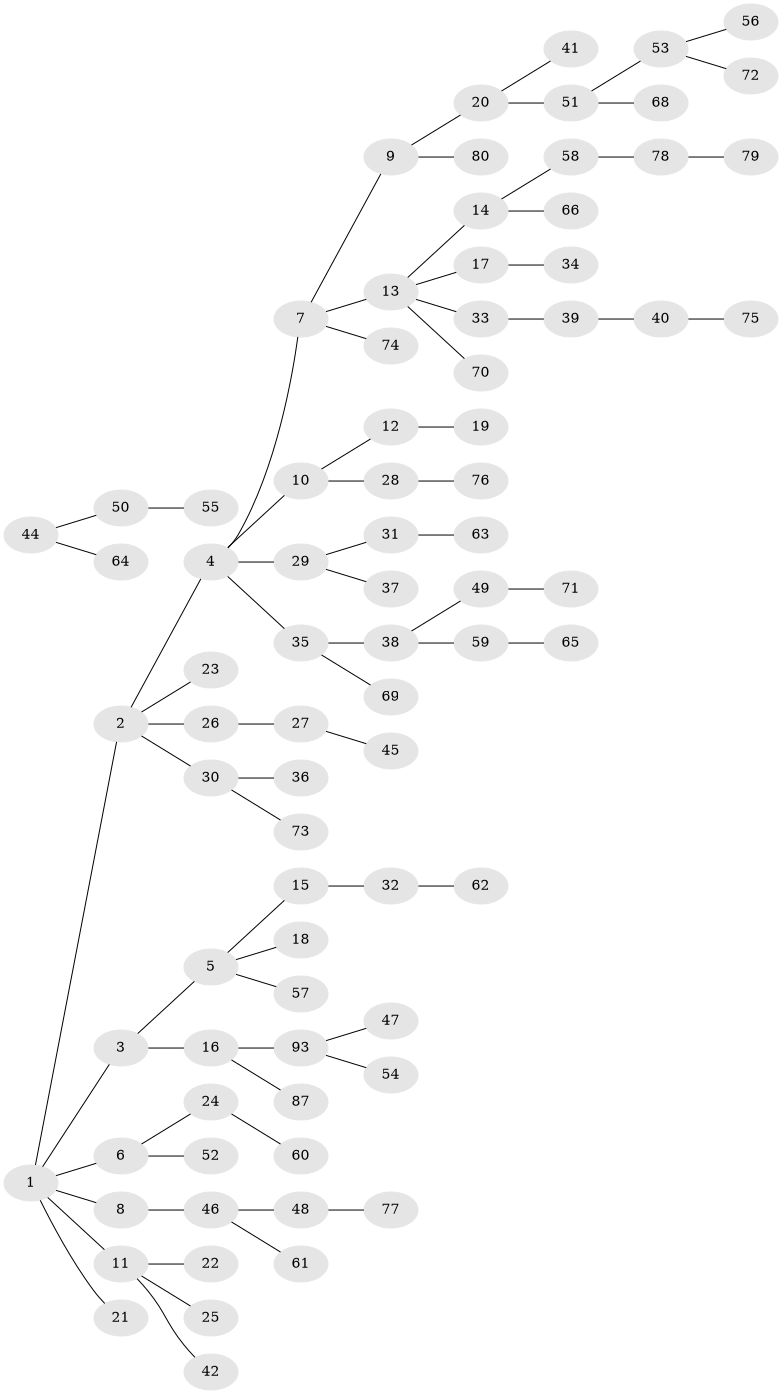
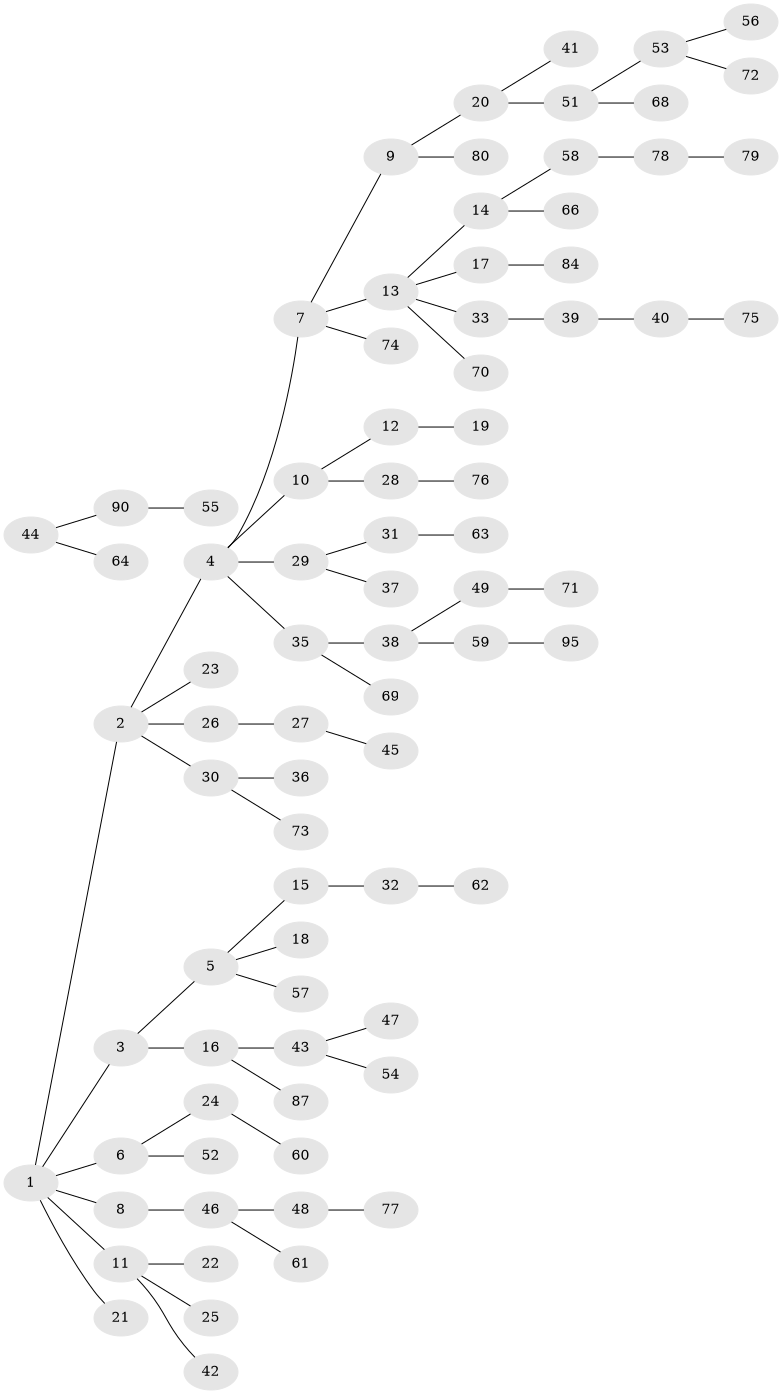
node "34": label "34" -> "84"
node "50": label "50" -> "90"
node "65": label "65" -> "95"
node "93": label "93" -> "43"
